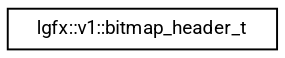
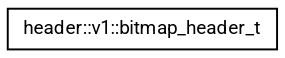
node "lgfx::v1::bitmap_header_t": label "lgfx::v1::bitmap_header_t" -> "header::v1::bitmap_header_t"
